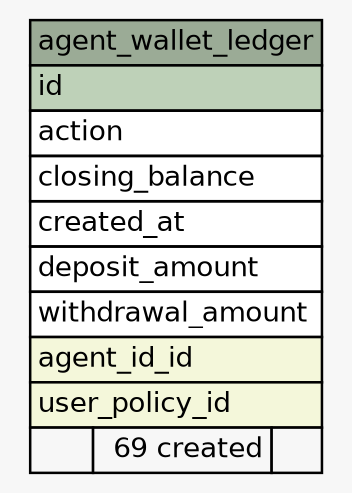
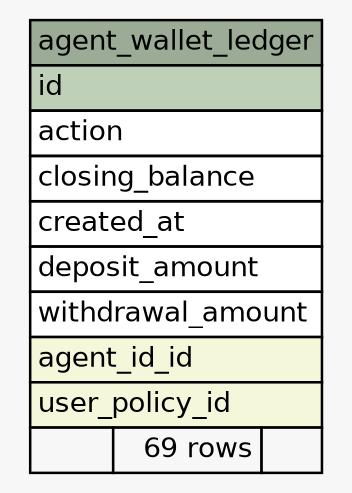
node "agent_wallet_ledger": text "69 created" -> "69 rows"
